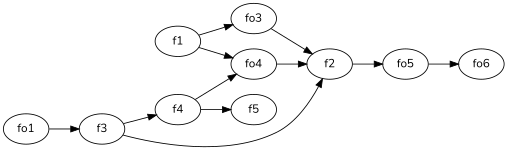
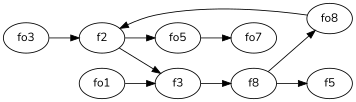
node "f1": removed
node "fo4": label "fo4" -> "fo8"
node "fo6": label "fo6" -> "fo7"
node "f4": label "f4" -> "f8"
edge "f3" -> "f2": reversed
